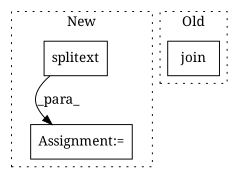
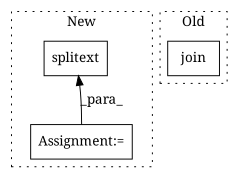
edge "splitext" -> "Assignment:=": reversed
